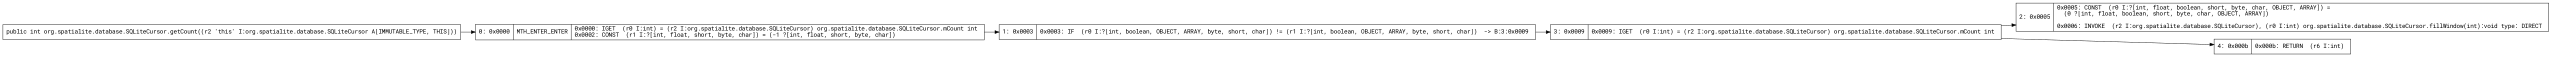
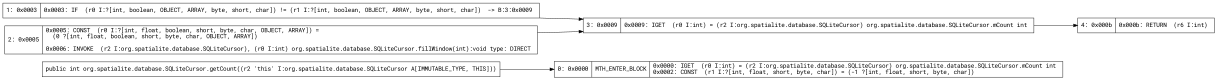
edge "3: 0x0009" -> "2: 0x0005": reversed
node "0: 0x0000": text "MTH_ENTER_ENTER" -> "MTH_ENTER_BLOCK"
edge "0: 0x0000" -> "1: 0x0003": removed
